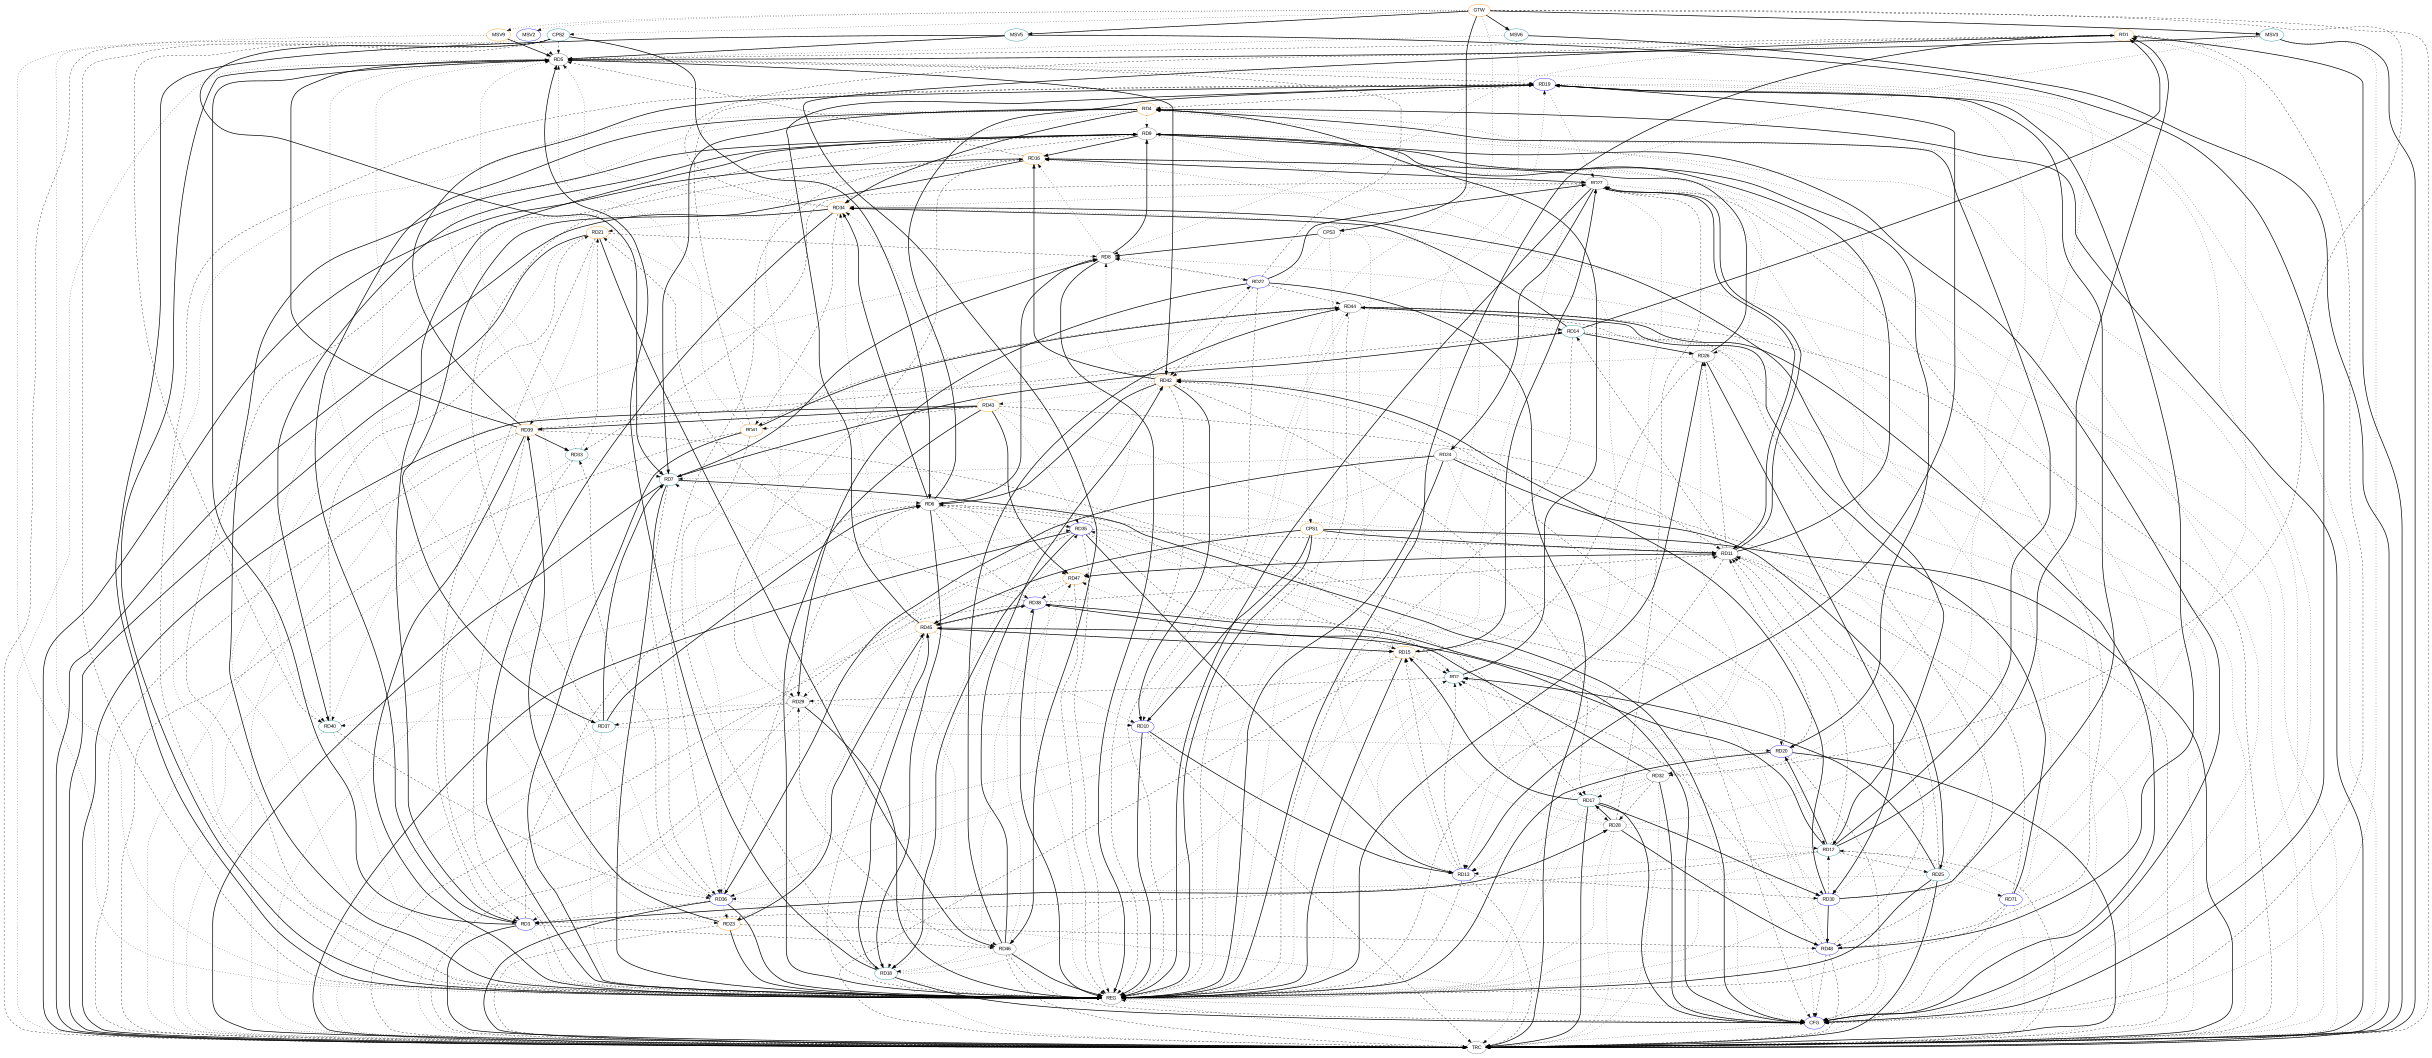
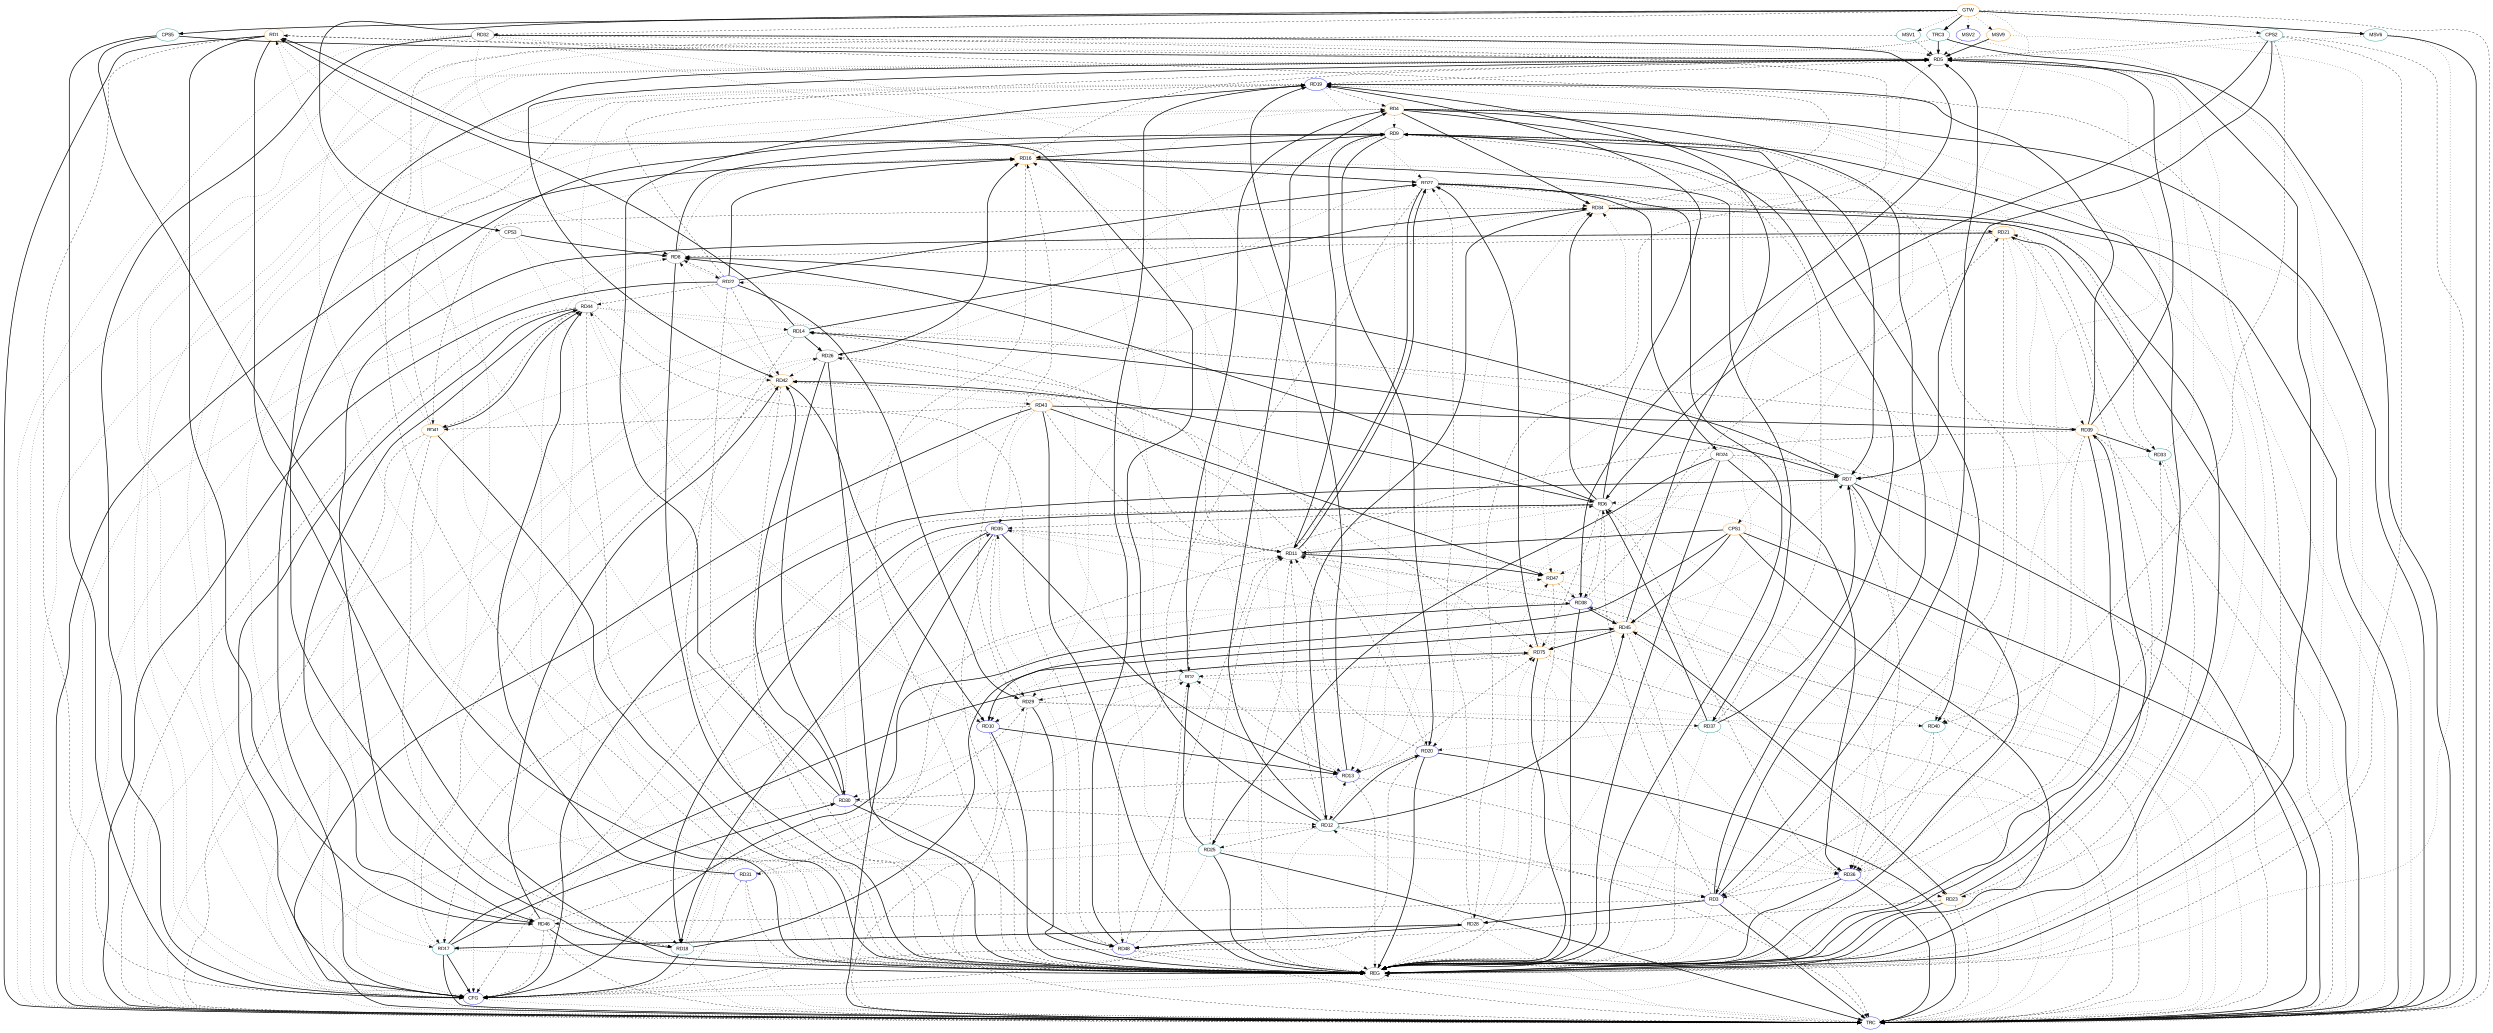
node "MSV5": label "MSV5" -> "CPS5"
node "MSV1": added
node "MSV3": label "MSV3" -> "TRC3"
edge "RD5" -> "CFG": added
edge "RD42" -> "RD16": now "RD22" -> "RD16"
edge "RD40" -> "RD21": now "RD23" -> "RD21"
node "RD15": label "RD15" -> "RD75"
edge "RD20" -> "RD32": reversed
node "RD71": label "RD71" -> "RD31"
node "TRC": color gray40 -> blue
